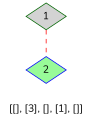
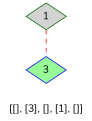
node "2": label "2" -> "3"
